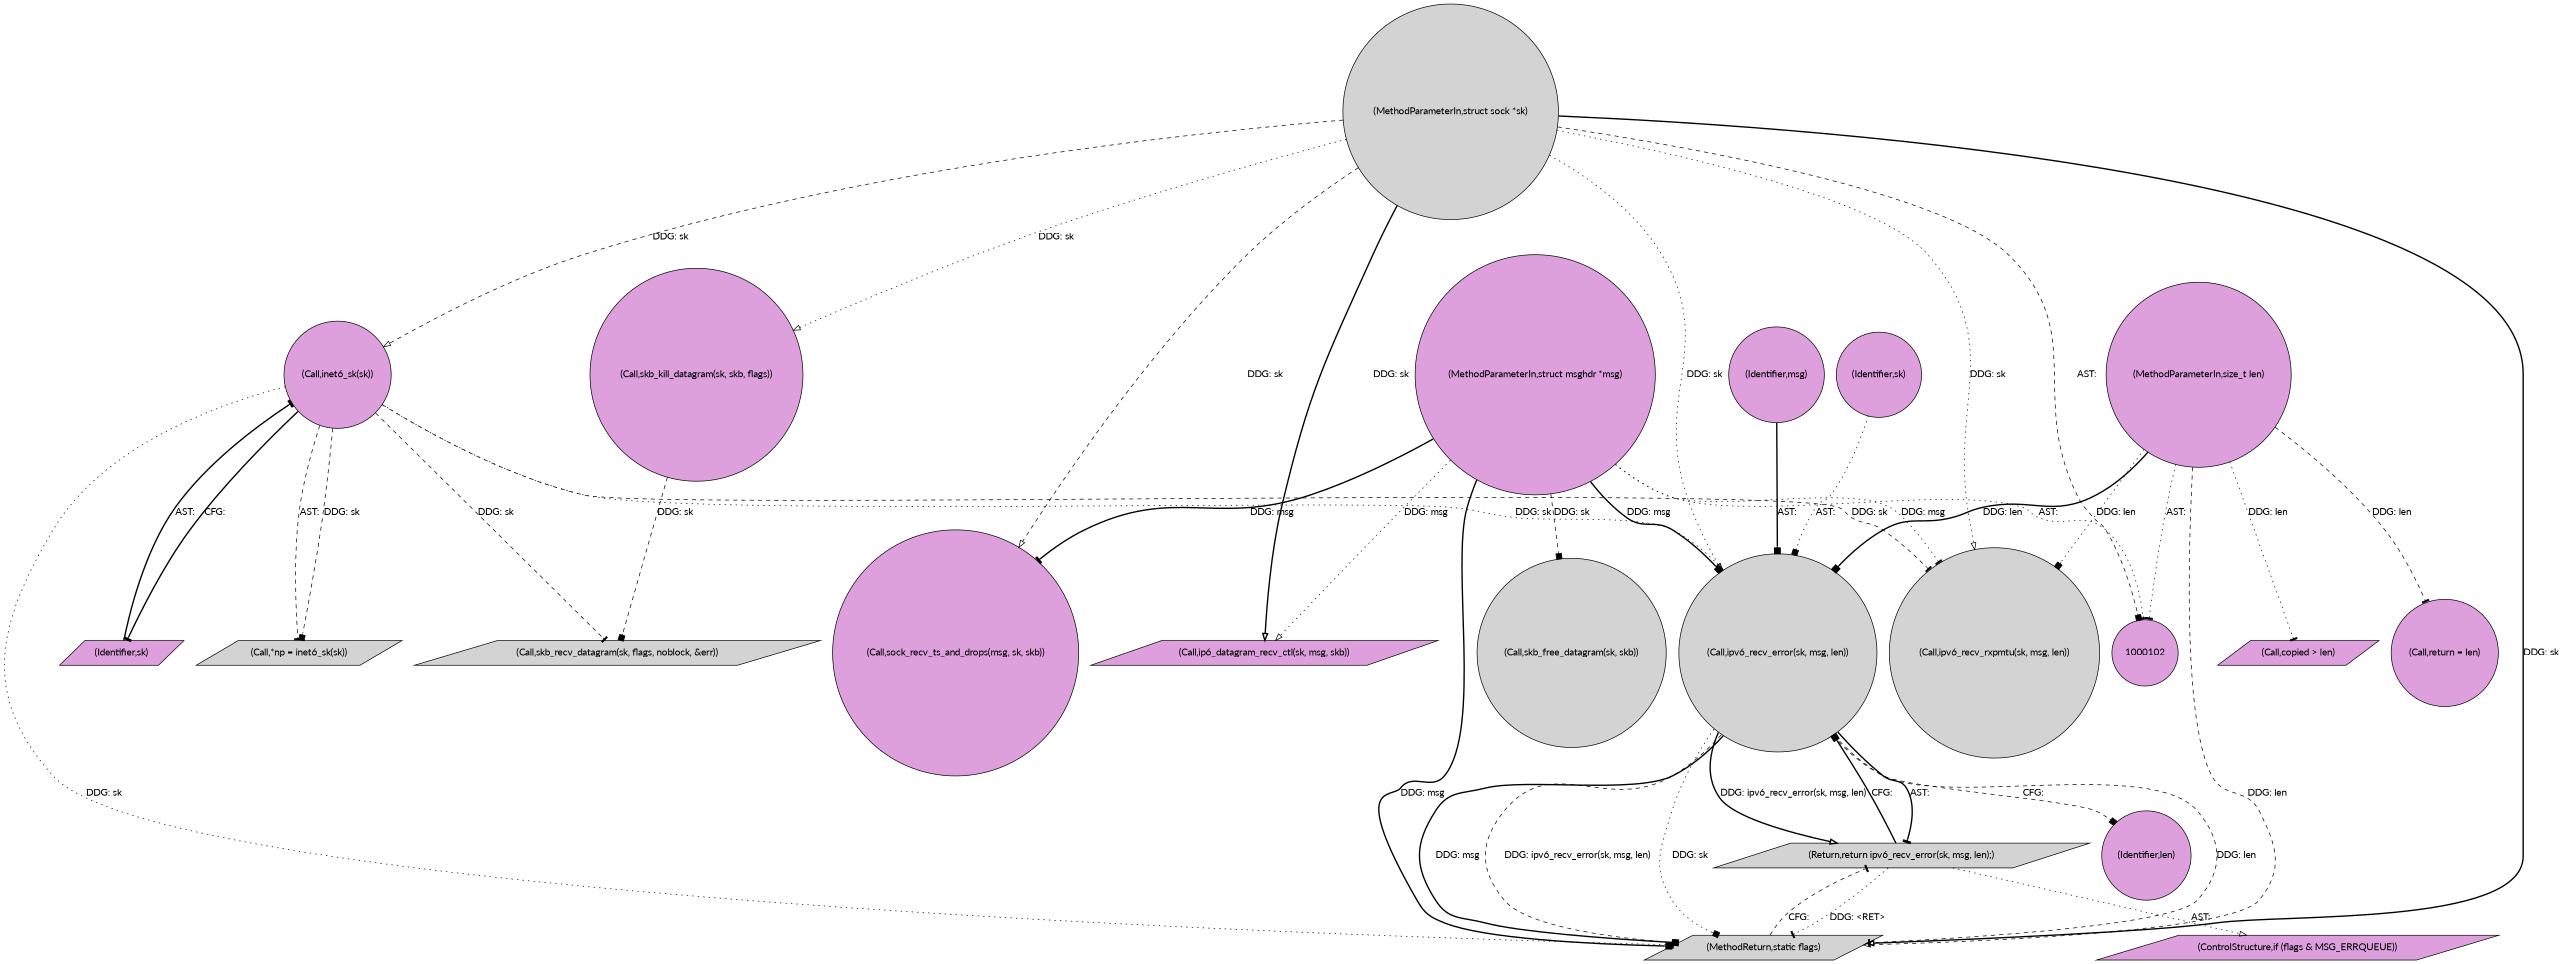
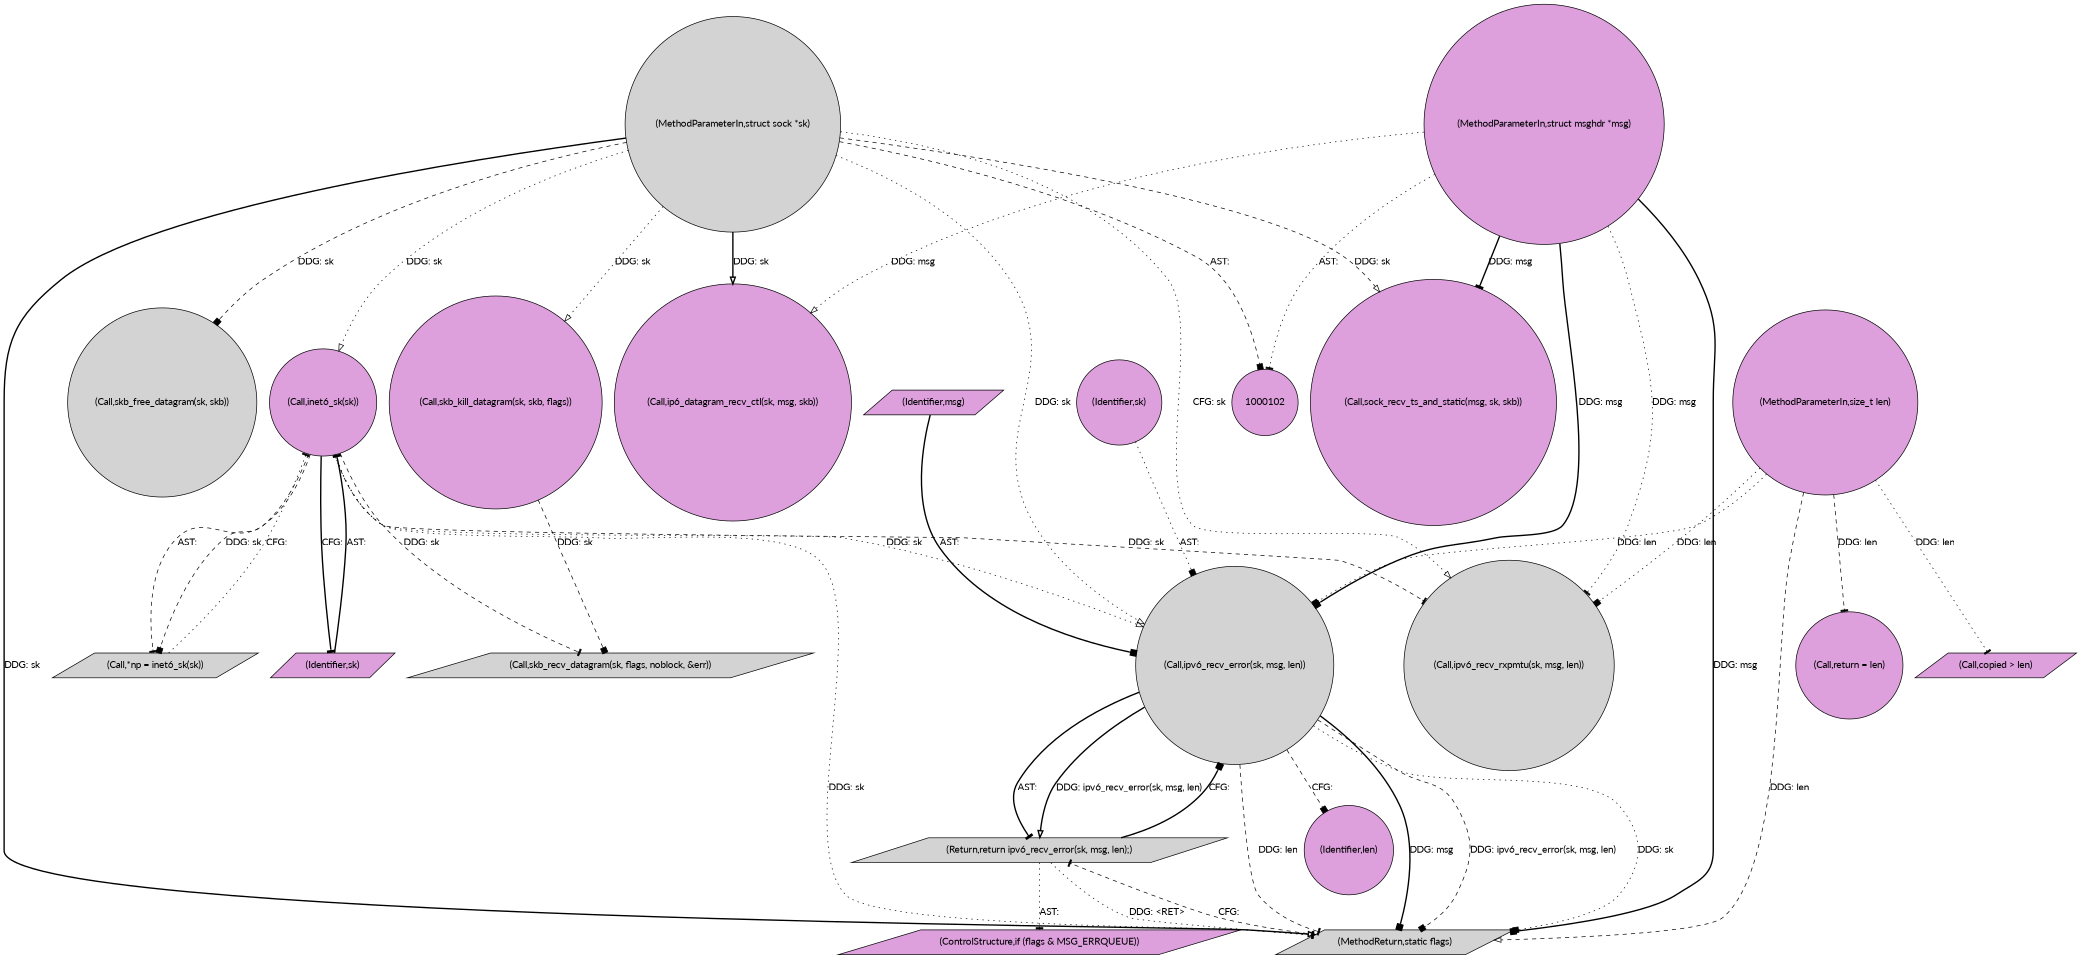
edge "(MethodParameterIn,struct sock *sk)" -> "(Call,inet6_sk(sk))": style dashed -> dotted
node "(Identifier,msg)": shape circle -> parallelogram
edge "(MethodParameterIn,struct sock *sk)" -> "(Call,ipv6_recv_rxpmtu(sk, msg, len))": label "DDG: sk" -> "CFG: sk"
edge "(MethodParameterIn,size_t len)" -> "(Call,ipv6_recv_error(sk, msg, len))": style bold -> dotted
edge "(MethodParameterIn,struct msghdr *msg)" -> "(Call,skb_free_datagram(sk, skb))": now "(MethodParameterIn,struct sock *sk)" -> "(Call,skb_free_datagram(sk, skb))"
edge "(MethodParameterIn,size_t len)" -> "1000102": removed, label "AST:"
edge "(Call,*np = inet6_sk(sk))" -> "(Call,inet6_sk(sk))": added, label "CFG:"
node "(Call,sock_recv_ts_and_drops(msg, sk, skb))": label "(Call,sock_recv_ts_and_drops(msg, sk, skb))" -> "(Call,sock_recv_ts_and_static(msg, sk, skb))"
node "(Call,ip6_datagram_recv_ctl(sk, msg, skb))": shape parallelogram -> circle
edge "(Return,return ipv6_recv_error(sk, msg, len);)" -> "(ControlStructure,if (flags & MSG_ERRQUEUE))": arrowhead onormal -> tee
